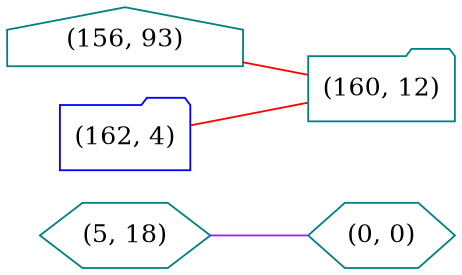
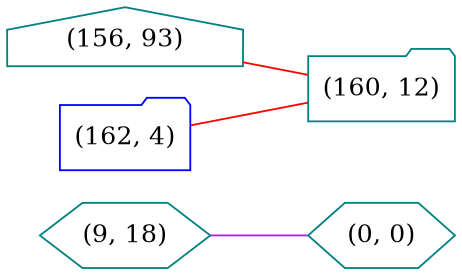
node "(5, 18)": label "(5, 18)" -> "(9, 18)"
